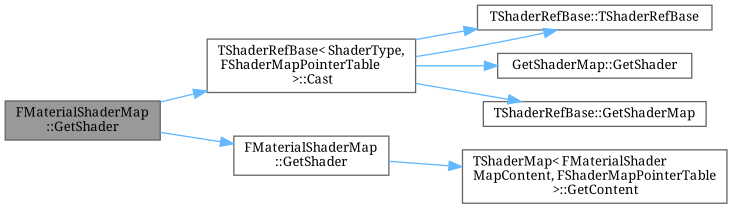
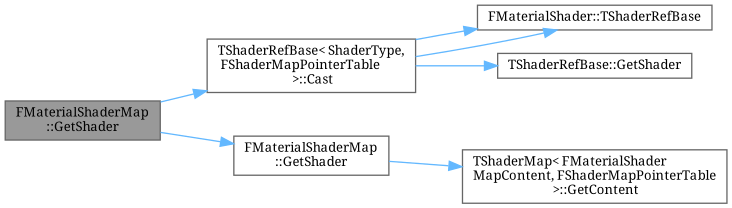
node "TShaderRefBase::TShaderRefBase": label "TShaderRefBase::TShaderRefBase" -> "FMaterialShader::TShaderRefBase"
node "GetShaderMap::GetShader": label "GetShaderMap::GetShader" -> "TShaderRefBase::GetShader"
node "TShaderRefBase::GetShaderMap": removed
